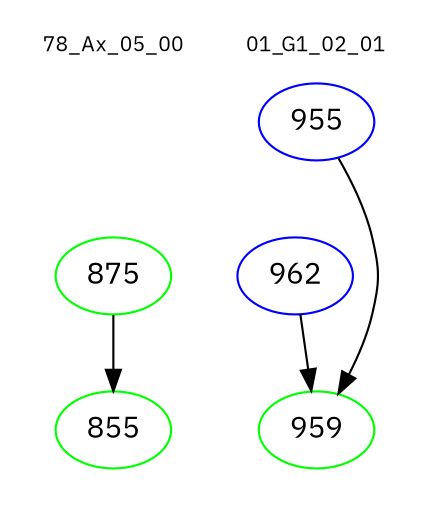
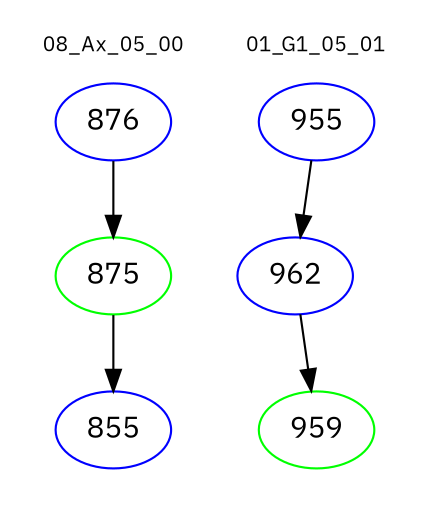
cluster "78_Ax_05_00": label "78_Ax_05_00" -> "08_Ax_05_00"
cluster "01_G1_02_01": label "01_G1_02_01" -> "01_G1_05_01"
node "876": added
edge "955" -> "959": now "955" -> "962"
node "855": color green -> blue
